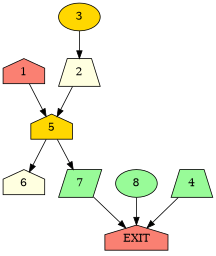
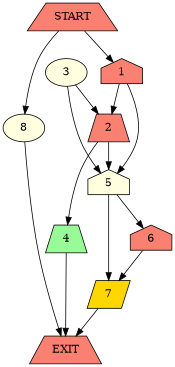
node "START": added
node "3": fillcolor gold -> lightyellow
node "2": fillcolor lightyellow -> salmon
edge "1" -> "2": added
node "5": fillcolor gold -> lightyellow
edge "3" -> "5": added
edge "2" -> "4": added
node "6": fillcolor lightyellow -> salmon
node "7": fillcolor palegreen -> gold
node "8": fillcolor palegreen -> lightyellow
node "EXIT": shape house -> trapezium
edge "6" -> "7": added
